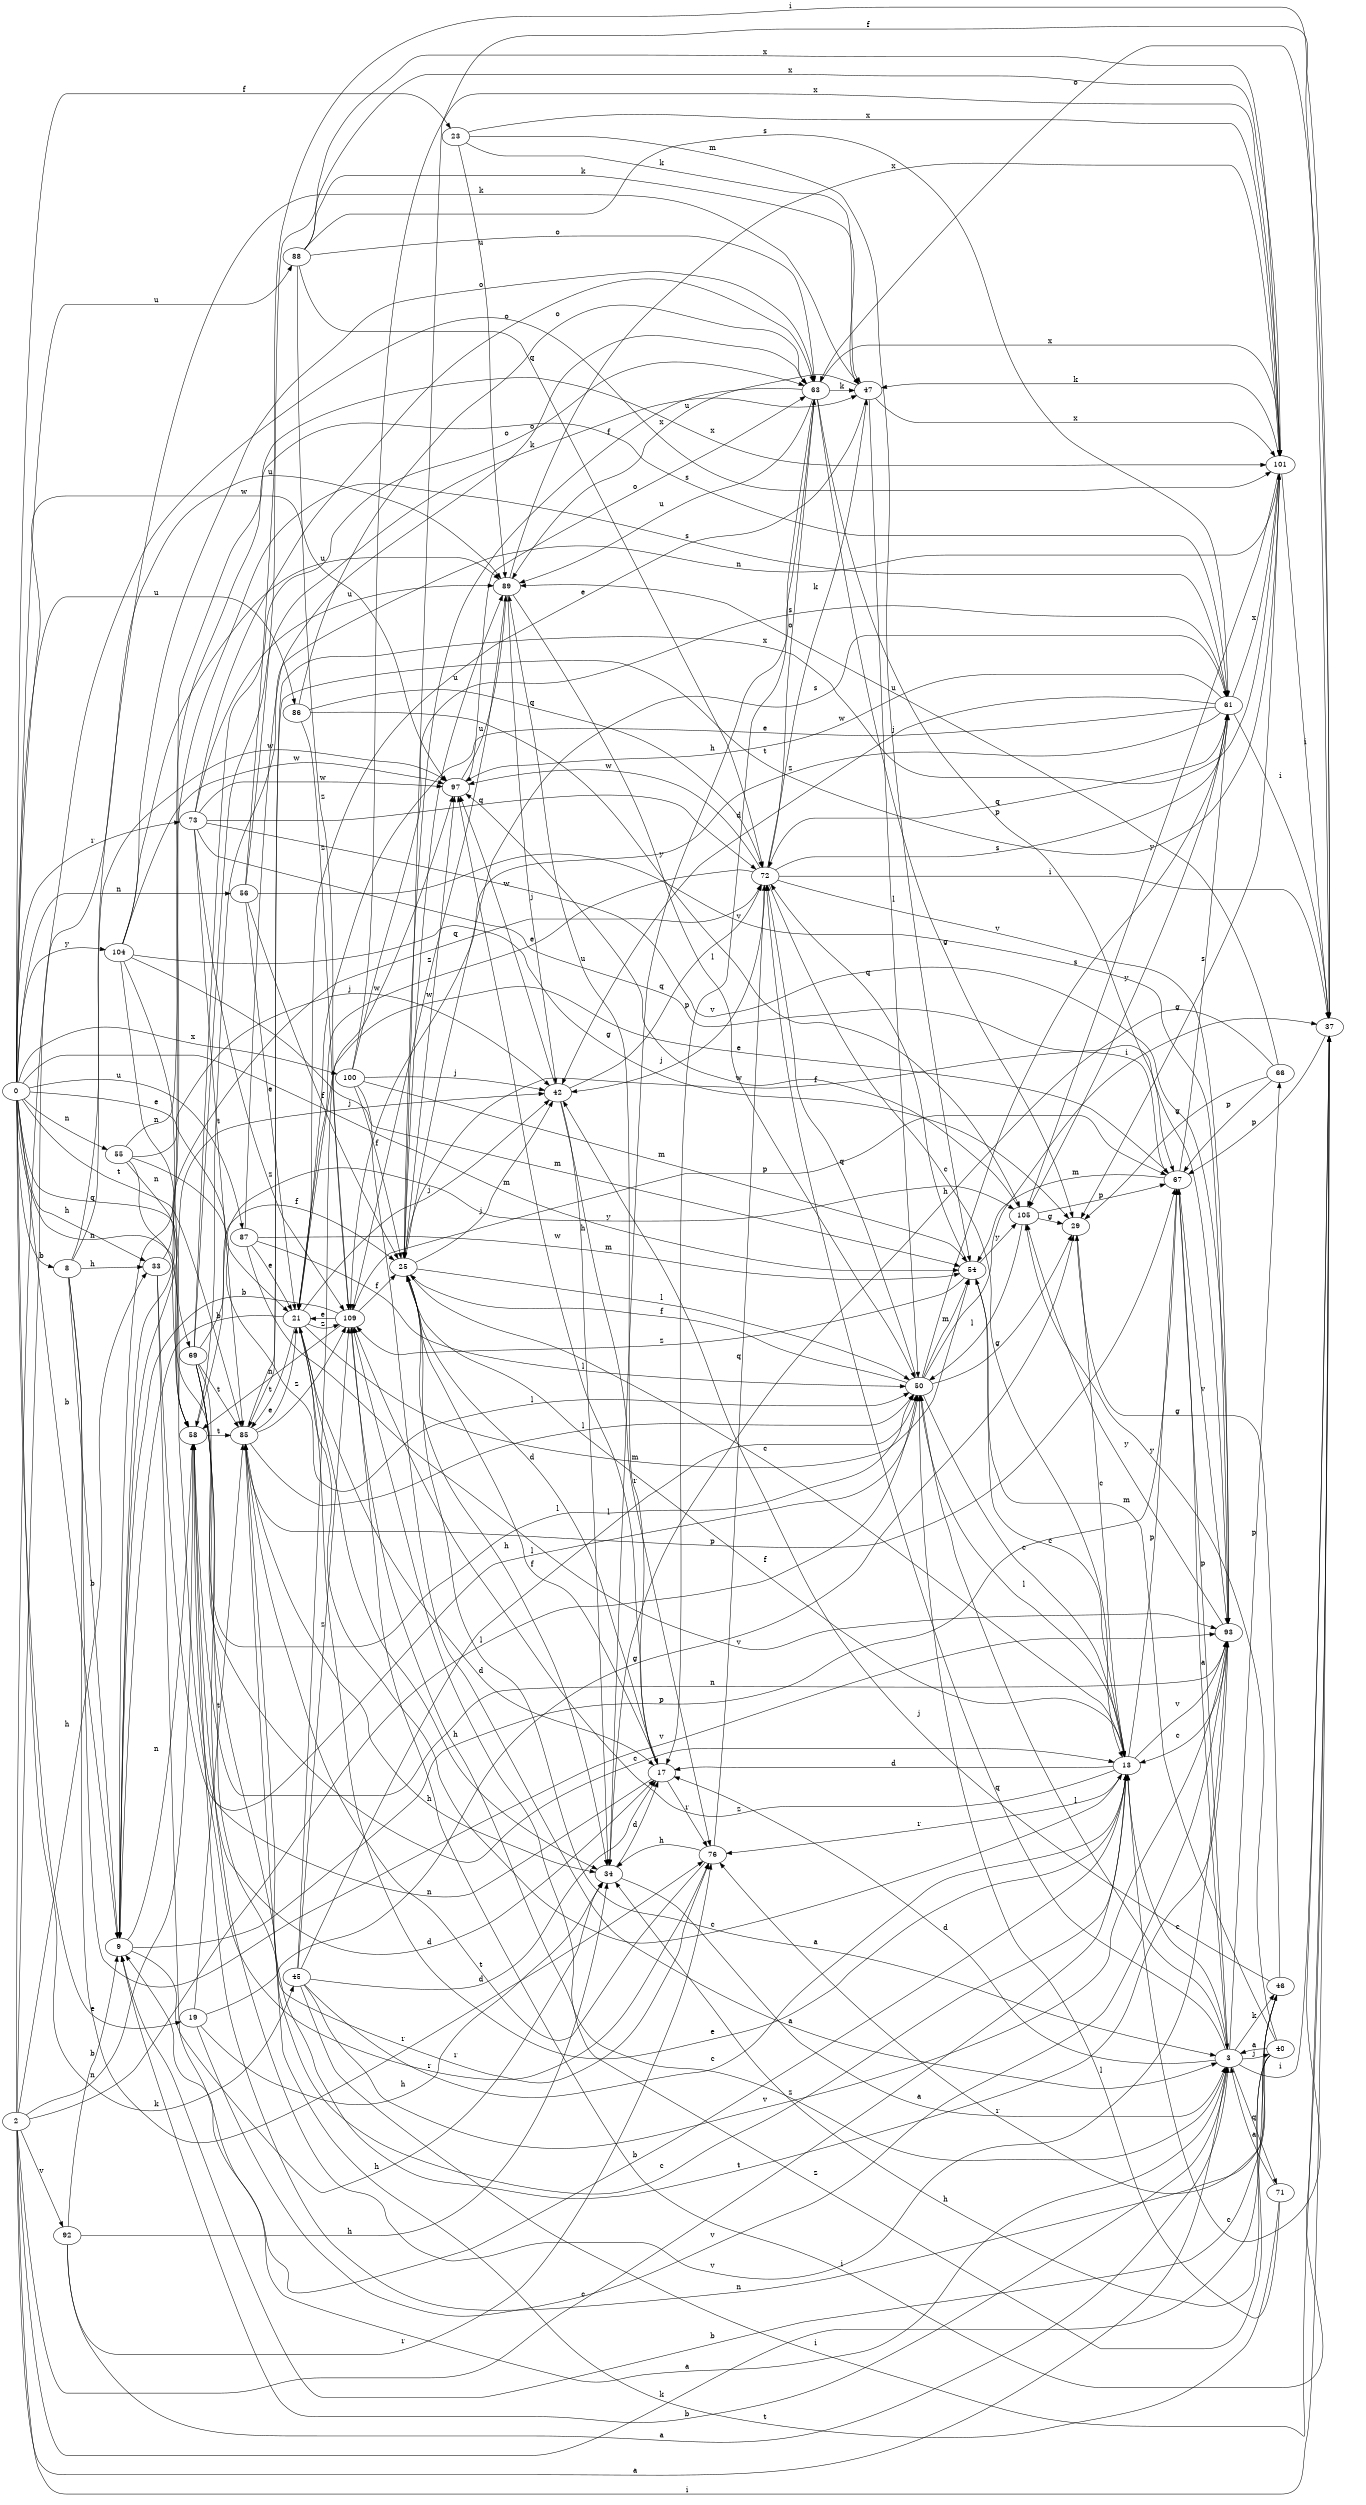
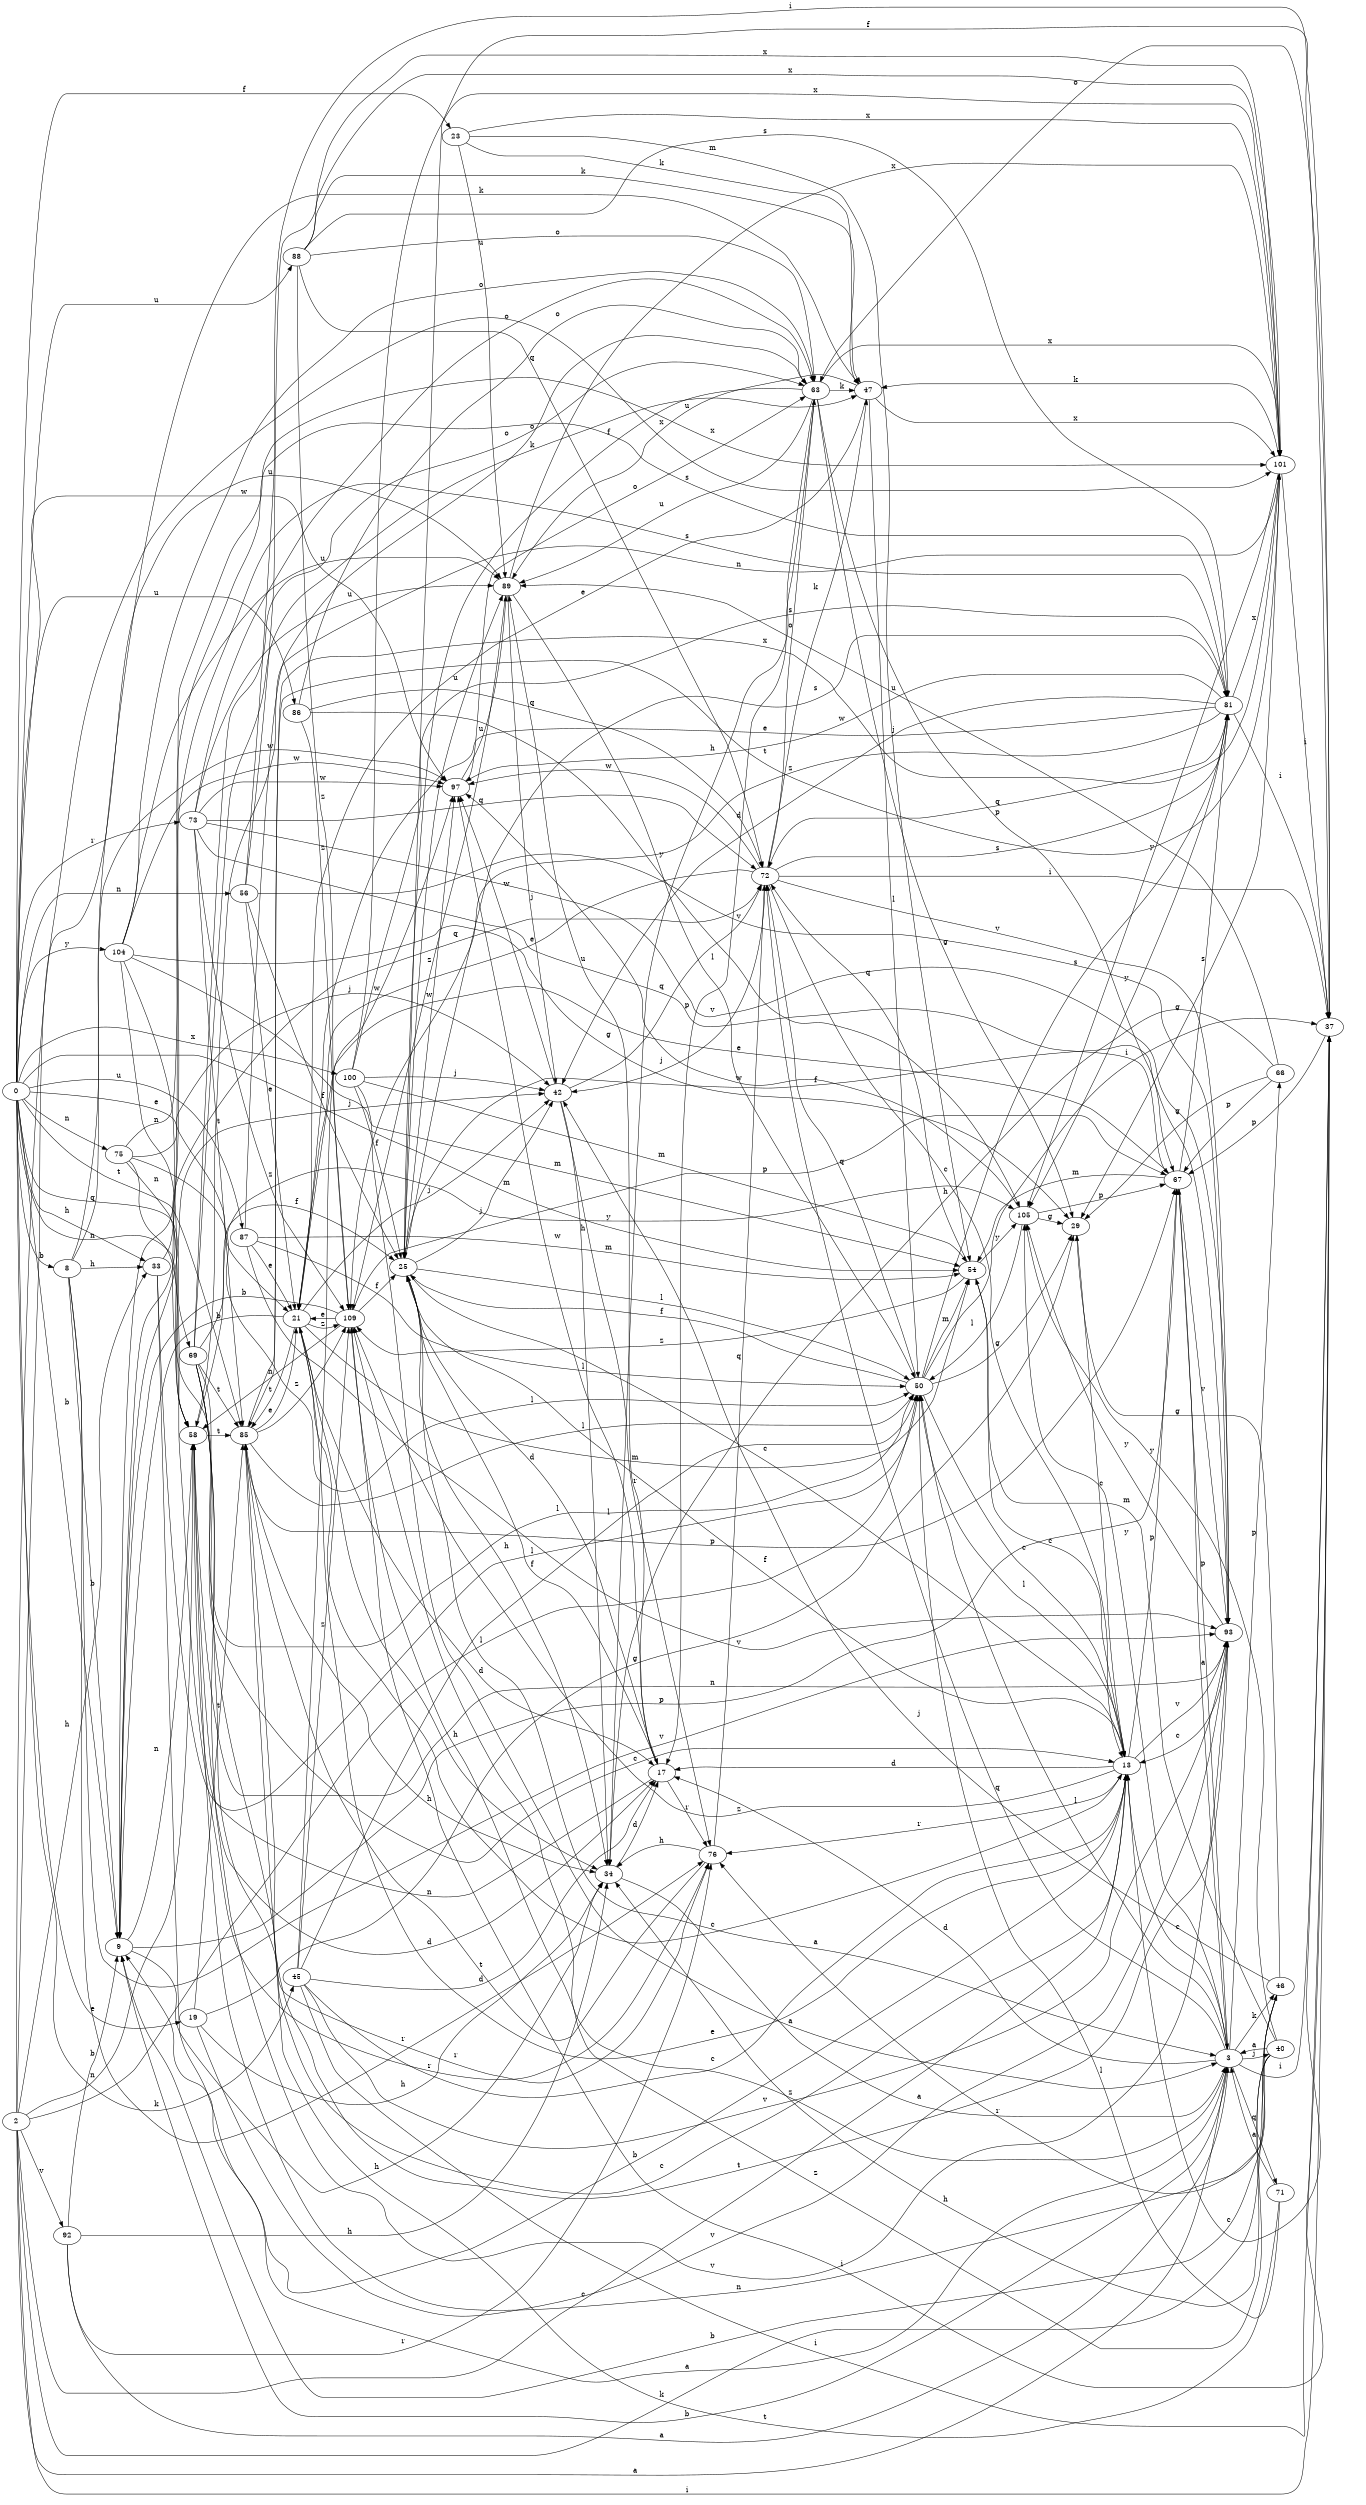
node "61": label "61" -> "81"
node "55": label "55" -> "75"
edge "3" -> "105": added, label "y"
